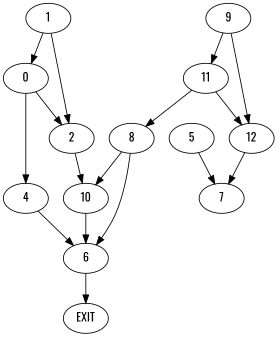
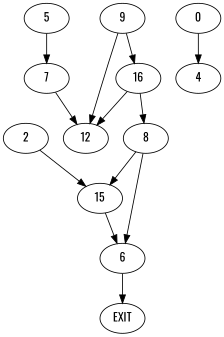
node "1": removed
node "11": label "11" -> "16"
edge "0" -> "2": removed
edge "12" -> "7": reversed
node "10": label "10" -> "15"
edge "4" -> "6": removed
